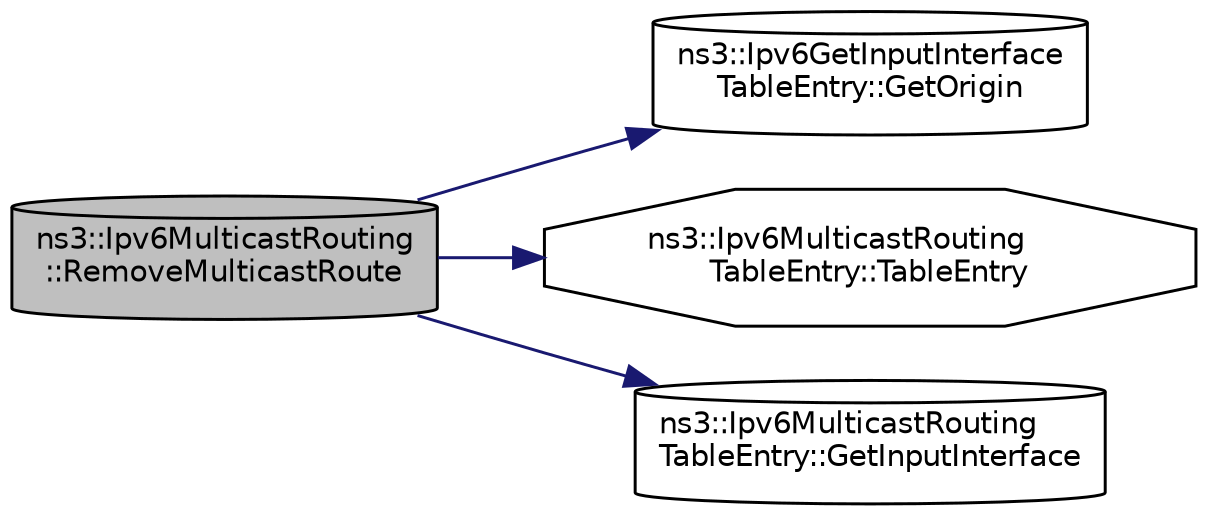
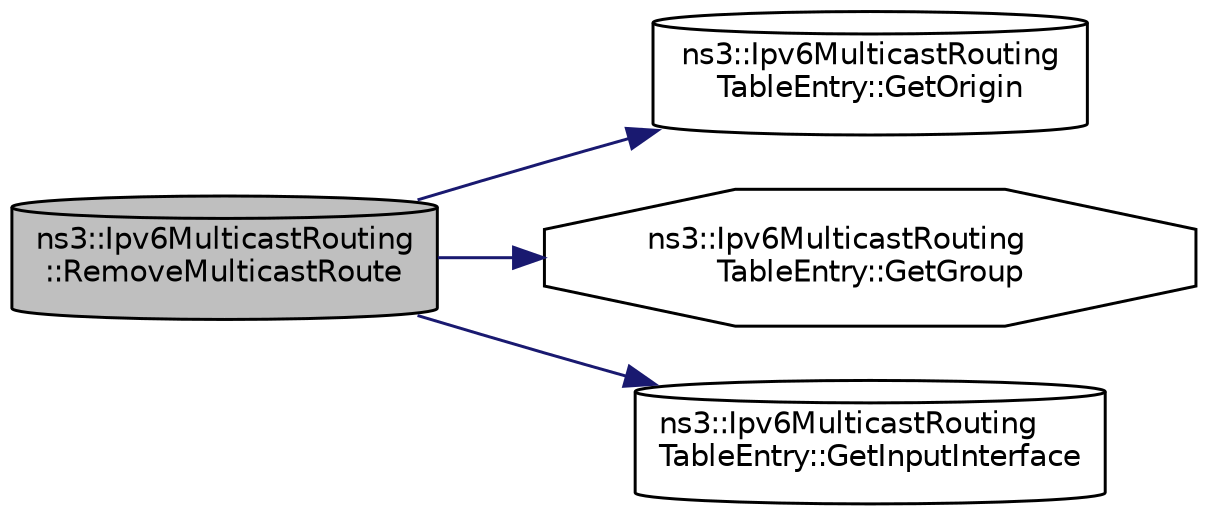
node "ns3::Ipv6GetInputInterface TableEntry::GetOrigin": label "ns3::Ipv6GetInputInterface TableEntry::GetOrigin" -> "ns3::Ipv6MulticastRouting TableEntry::GetOrigin"
node "ns3::Ipv6MulticastRouting TableEntry::TableEntry": label "ns3::Ipv6MulticastRouting TableEntry::TableEntry" -> "ns3::Ipv6MulticastRouting TableEntry::GetGroup"
